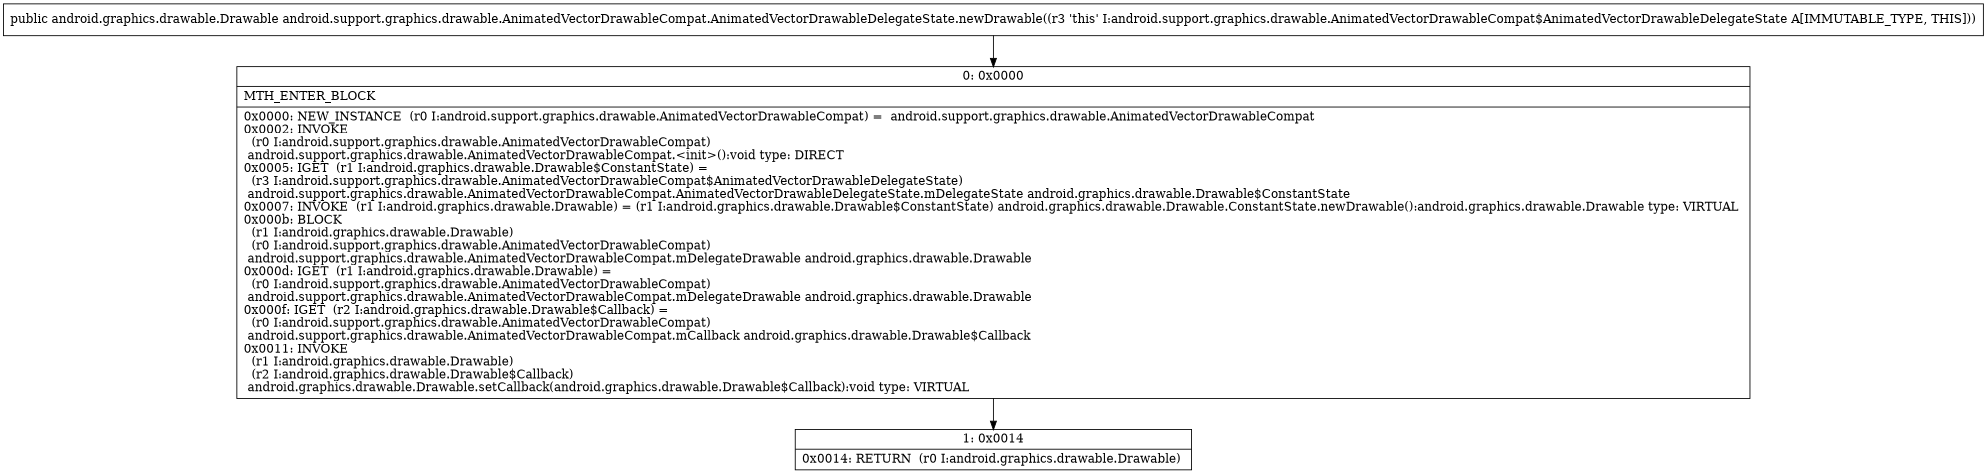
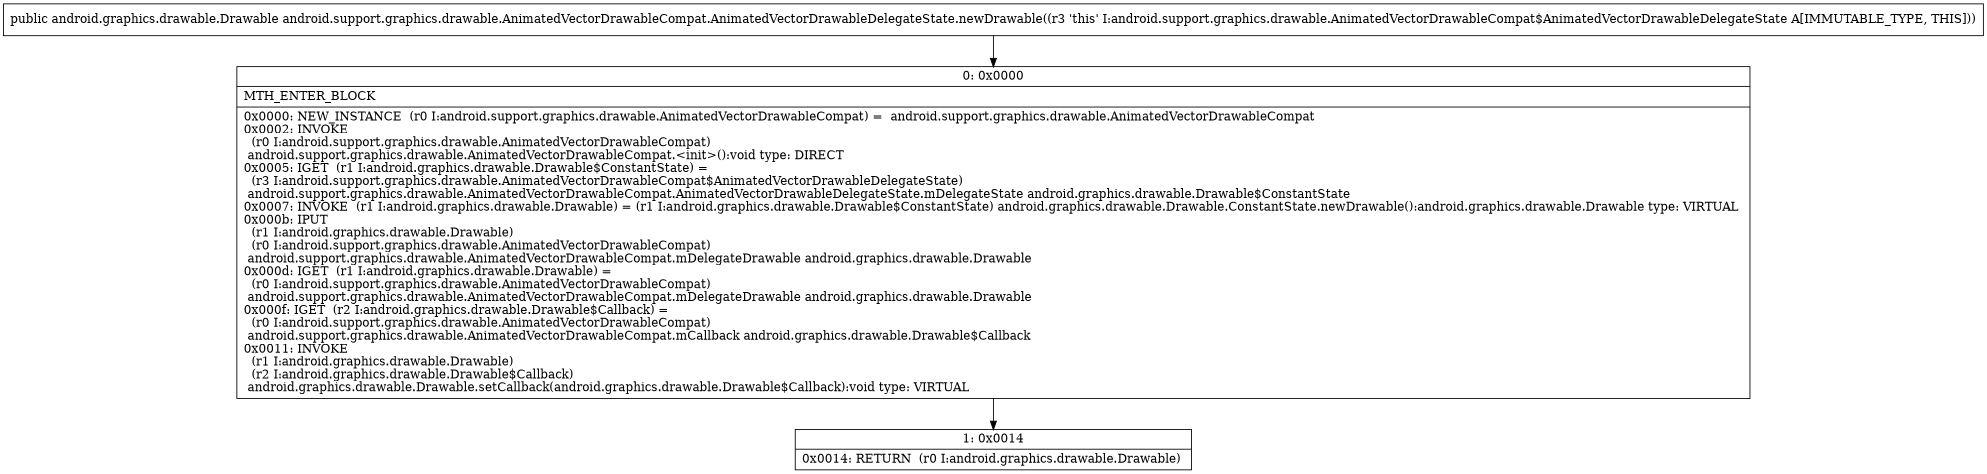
node "0: 0x0000": text "0x000b: BLOCK" -> "0x000b: IPUT"
